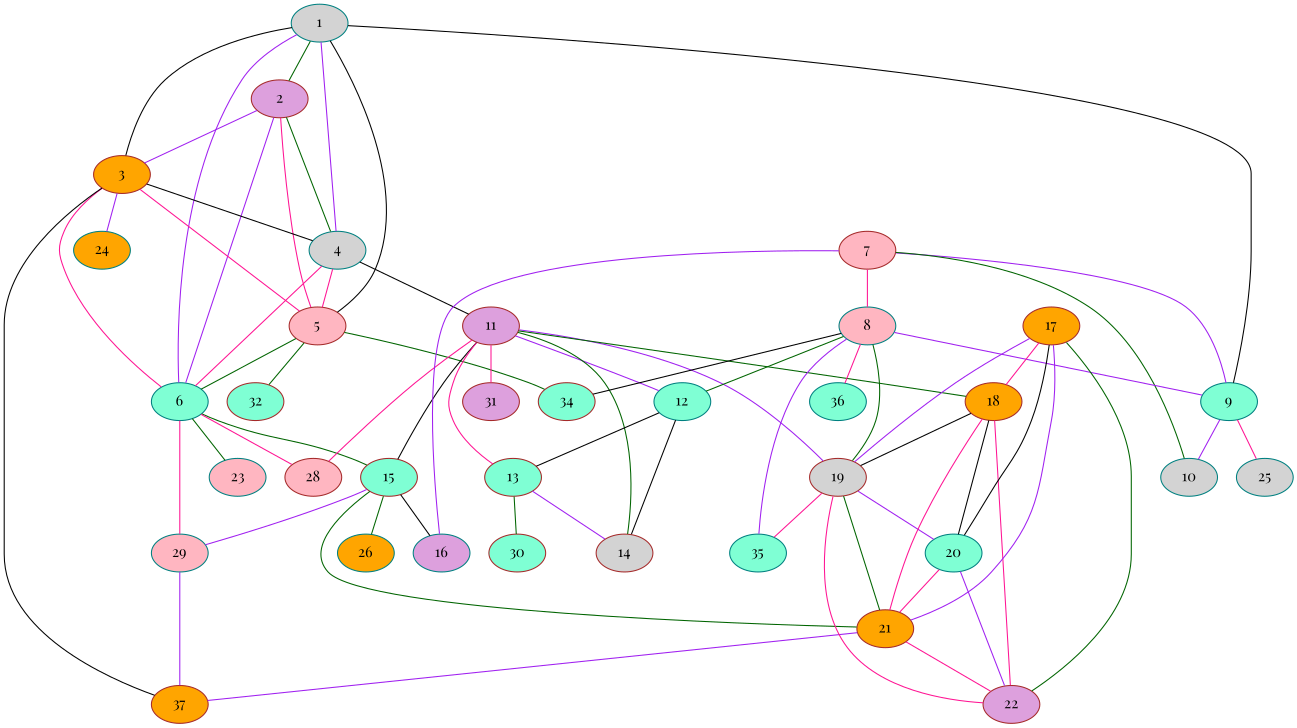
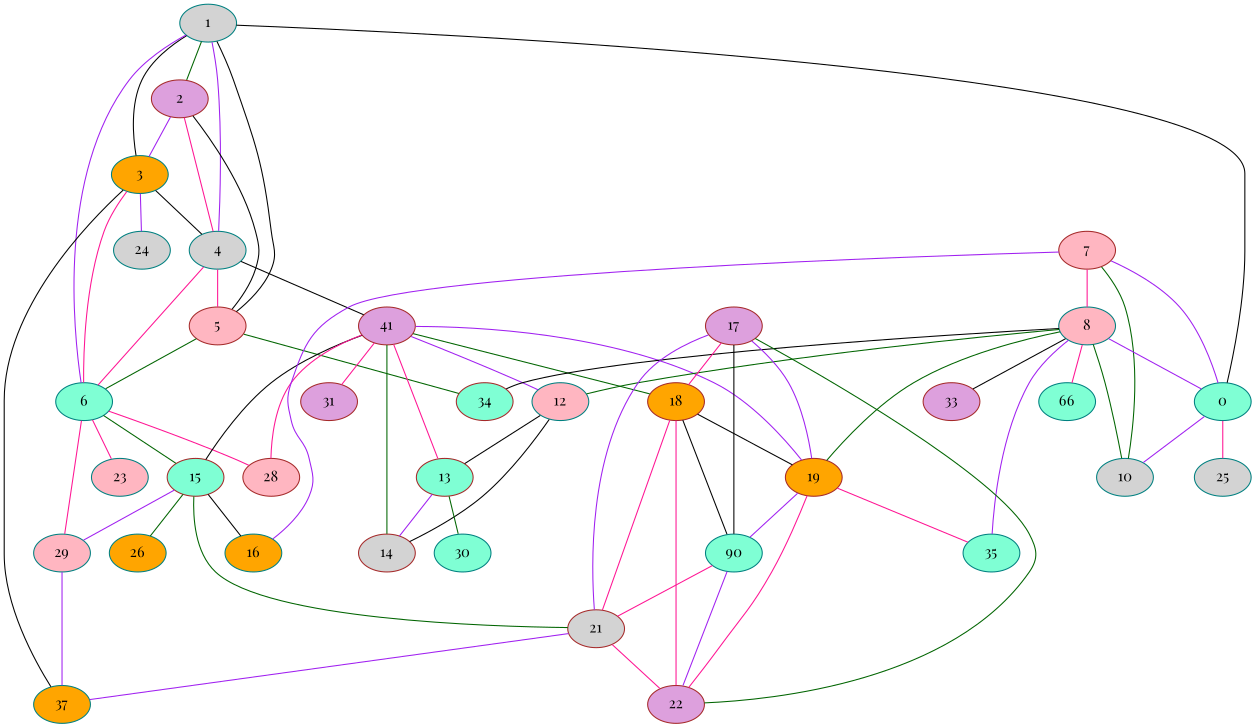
edge "2" -- "4": color darkgreen -> deeppink
node "3": color brown -> teal
edge "2" -- "5": color deeppink -> black
edge "2" -- "6": removed
node "24": fillcolor orange -> lightgrey
edge "3" -- "5": removed
node "11": label "11" -> "41"
node "17": fillcolor orange -> plum
edge "8" -- "10": added
node "32": removed
node "12": fillcolor aquamarine -> lightpink
node "36": label "36" -> "66"
node "33": added
node "9": label "9" -> "0"
edge "6" -- "23": color darkgreen -> deeppink
node "19": fillcolor lightgrey -> orange
node "16": fillcolor plum -> orange
node "30": color brown -> teal
edge "19" -- "21": removed
node "20": label "20" -> "90"
node "21": fillcolor orange -> lightgrey
node "37": color brown -> teal
